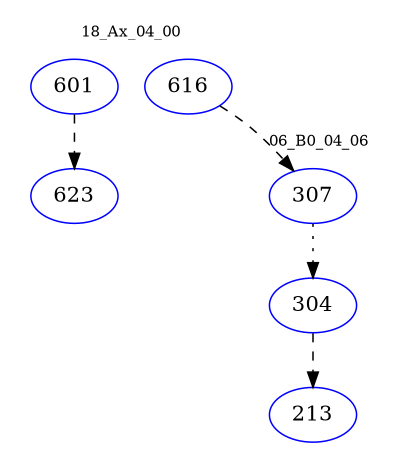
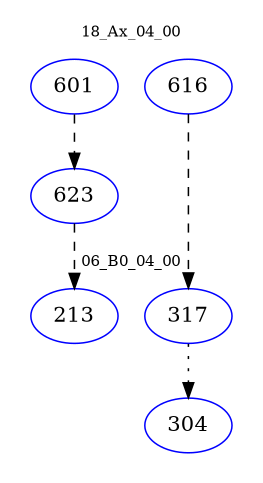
cluster "06_B0_04_06": label "06_B0_04_06" -> "06_B0_04_00"
node "307": label "307" -> "317"
edge "304" -> "213": now "623" -> "213"
